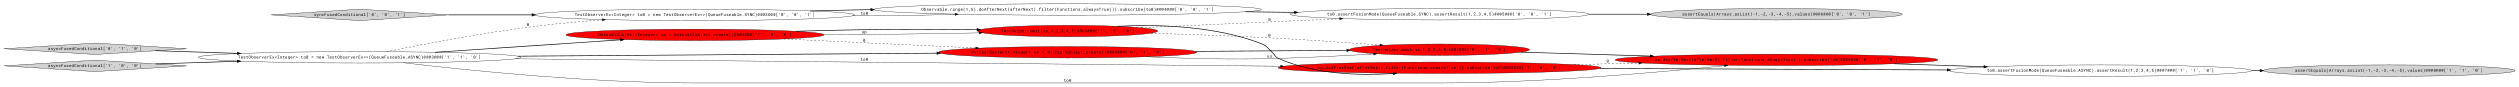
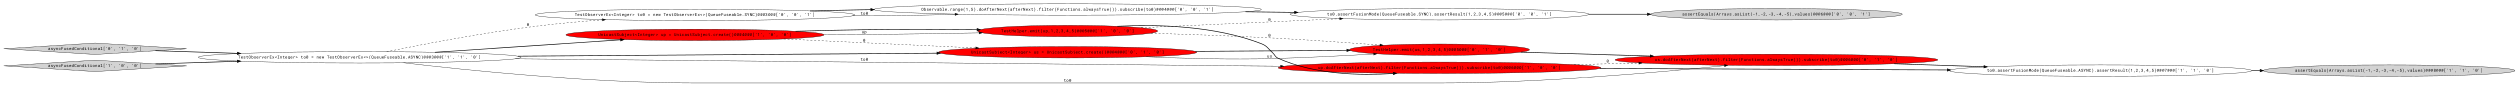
node "syncFusedConditional['0', '0', '1']": removed
